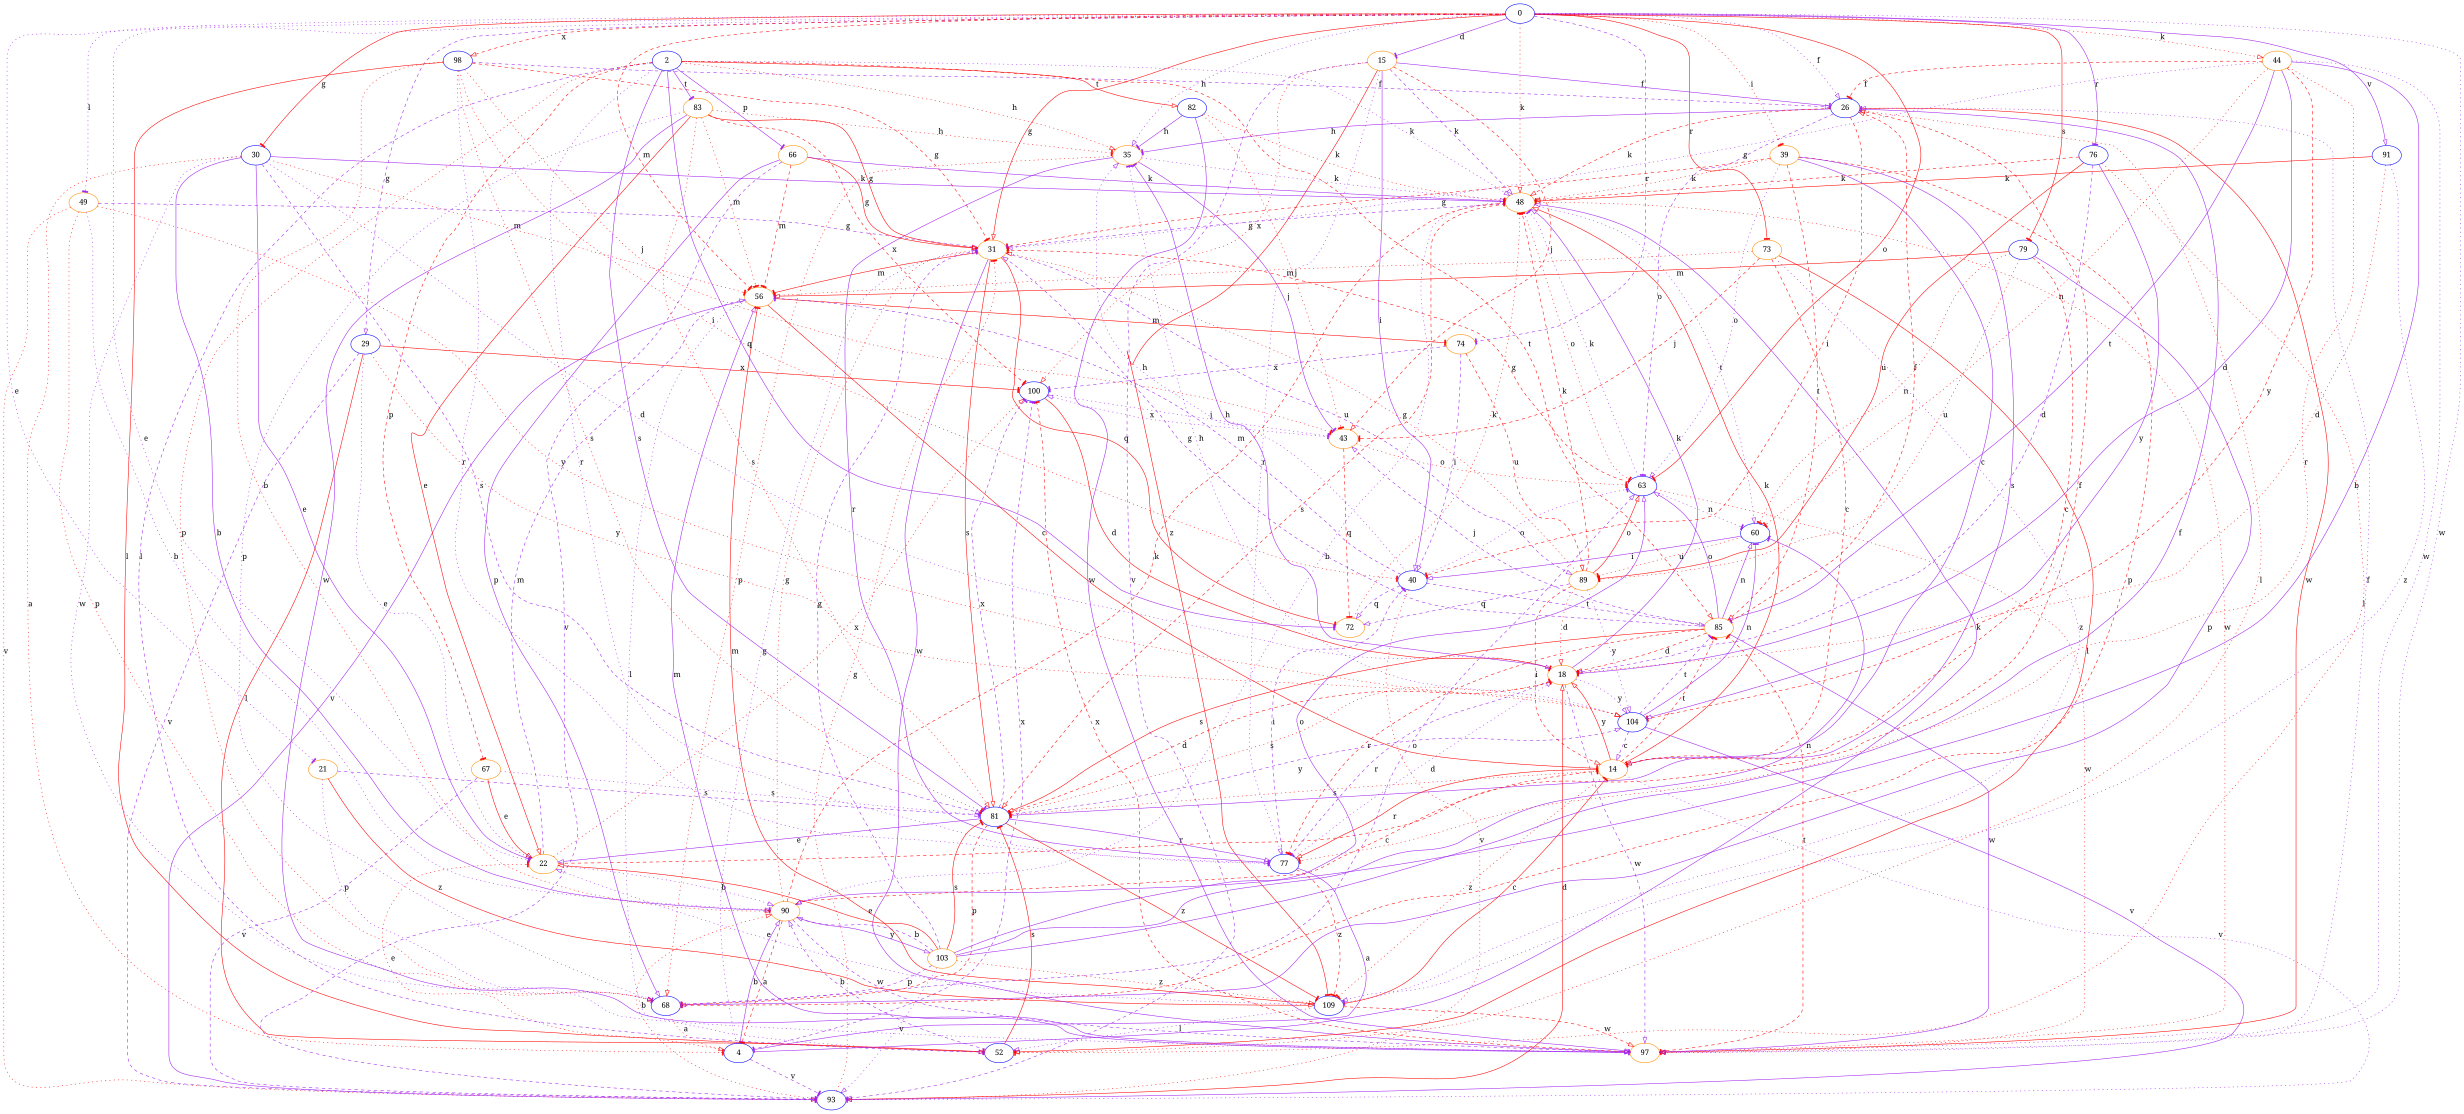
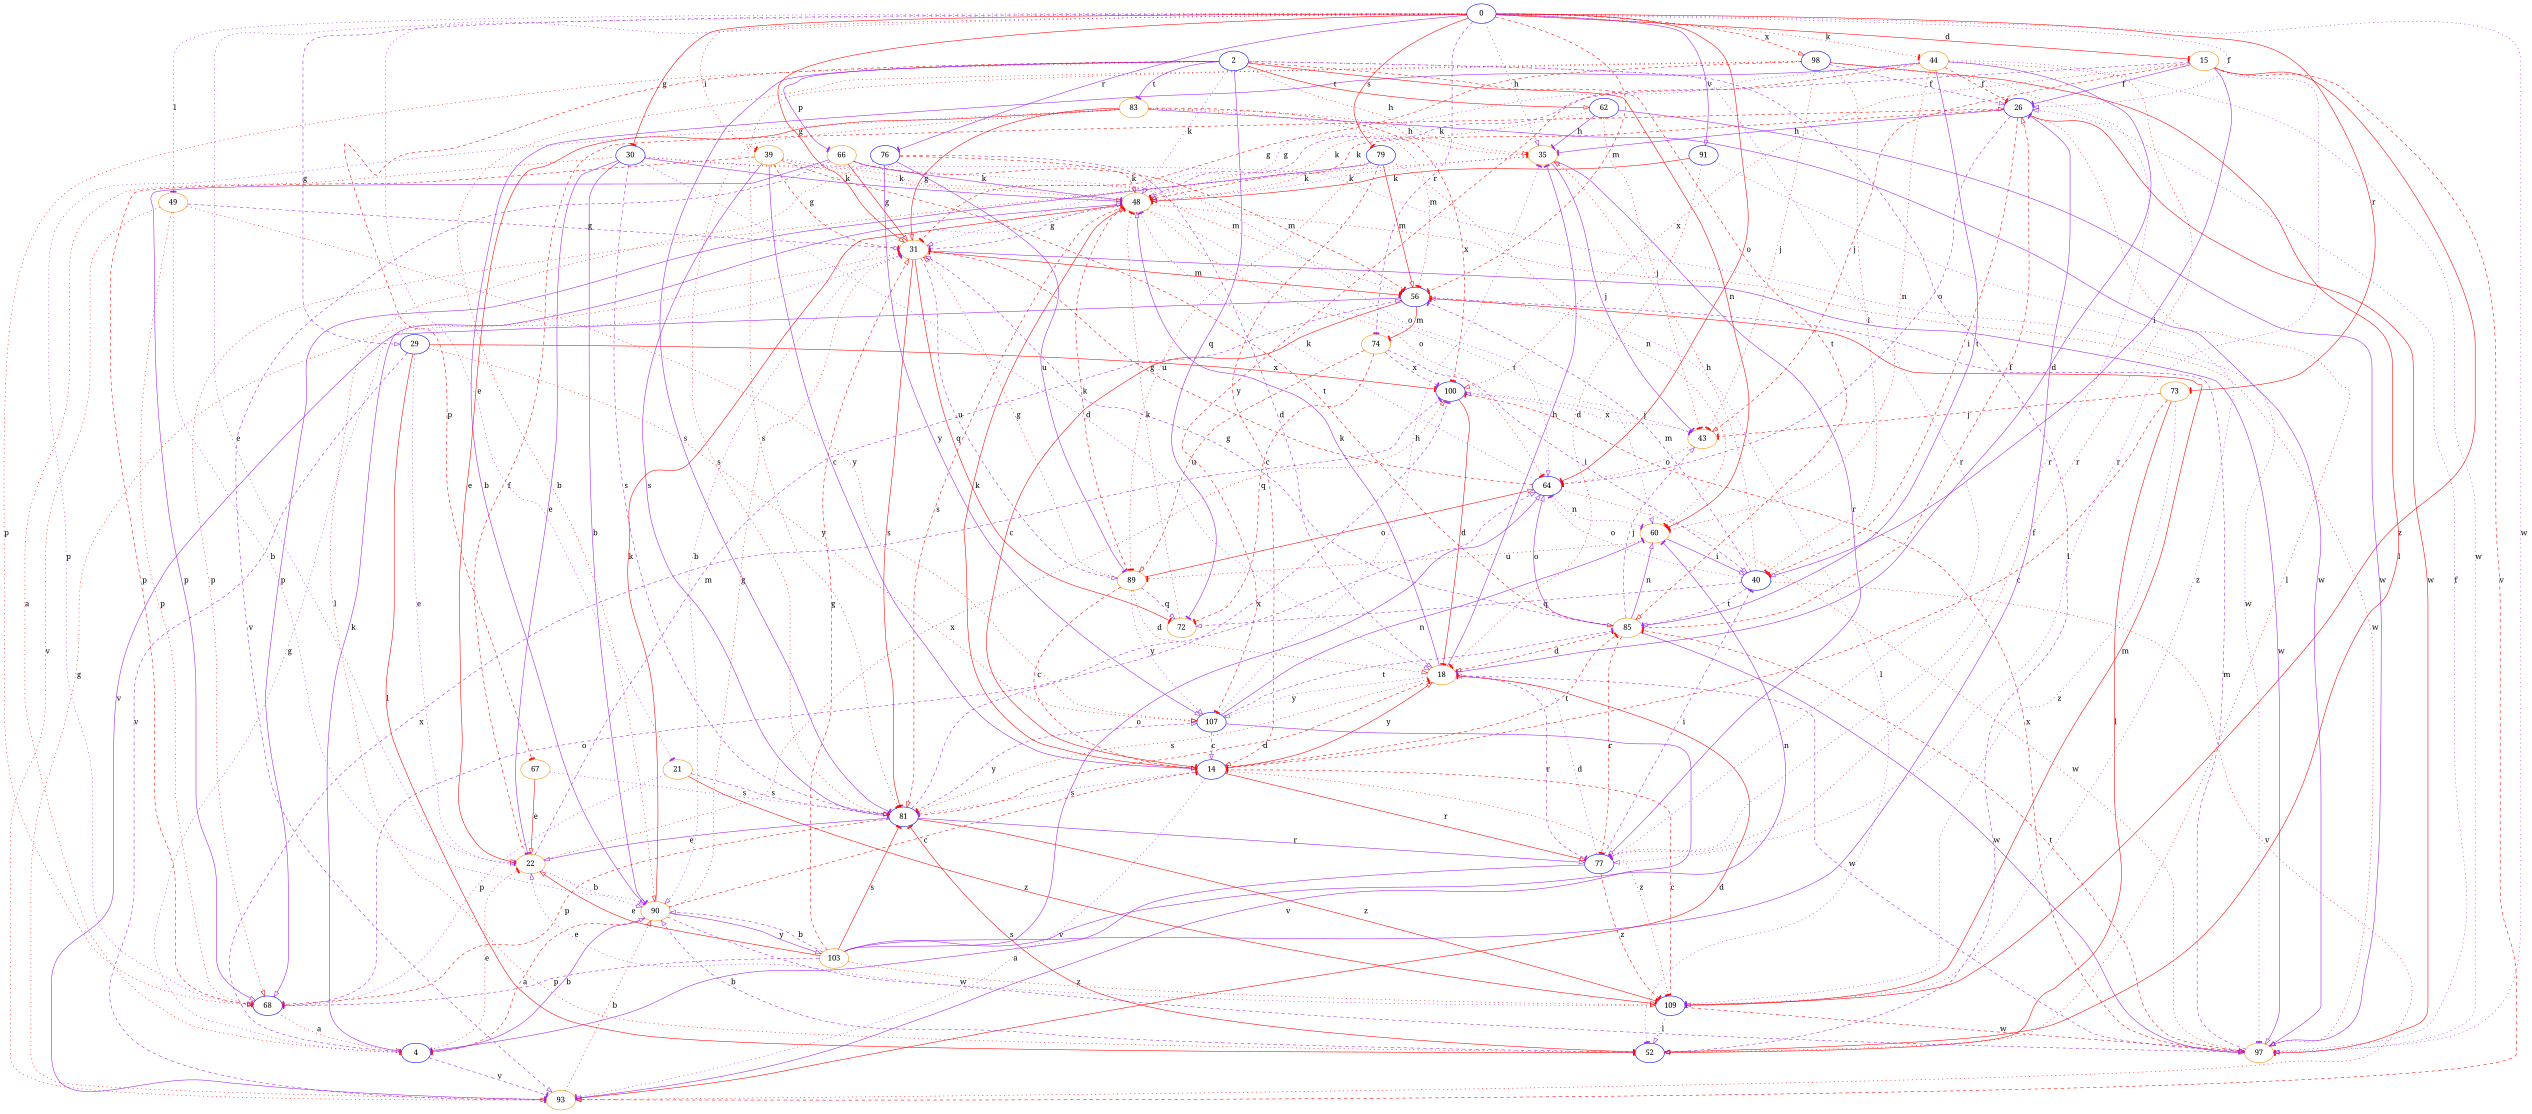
edge "0" -> "44": arrowhead onormal -> tee
edge "0" -> "15": color purple -> red
edge "0" -> "48": now "79" -> "48"
node "82": label "82" -> "62"
edge "2" -> "60": added, label "n"
edge "73" -> "56": removed, label "m"
node "56": color darkorange -> blue
edge "76" -> "89": color red -> purple
edge "40" -> "35": color purple -> red
node "63": label "63" -> "64"
edge "31" -> "81": arrowhead onormal -> tee
edge "43" -> "72": now "74" -> "72"
node "60": color blue -> darkorange
edge "90" -> "48": style dashed -> solid
edge "103" -> "31": color purple -> red
edge "15" -> "93": color purple -> red
edge "85" -> "81": removed, label "s"
edge "89" -> "14": label "i" -> "c"
node "104": label "104" -> "107"
node "14": color darkorange -> blue
edge "14" -> "81": color red -> purple
edge "109" -> "14": style solid -> dashed
edge "97" -> "56": style solid -> dashed
edge "103" -> "93": removed, label "v"
edge "67" -> "93": removed, label "v"
edge "93" -> "18": arrowhead onormal -> tee
node "93": color blue -> darkorange
